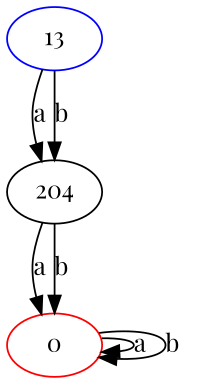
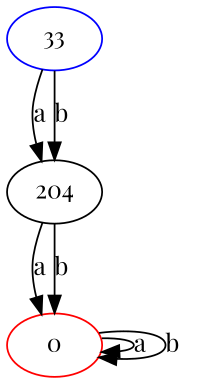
node "13": label "13" -> "33"
